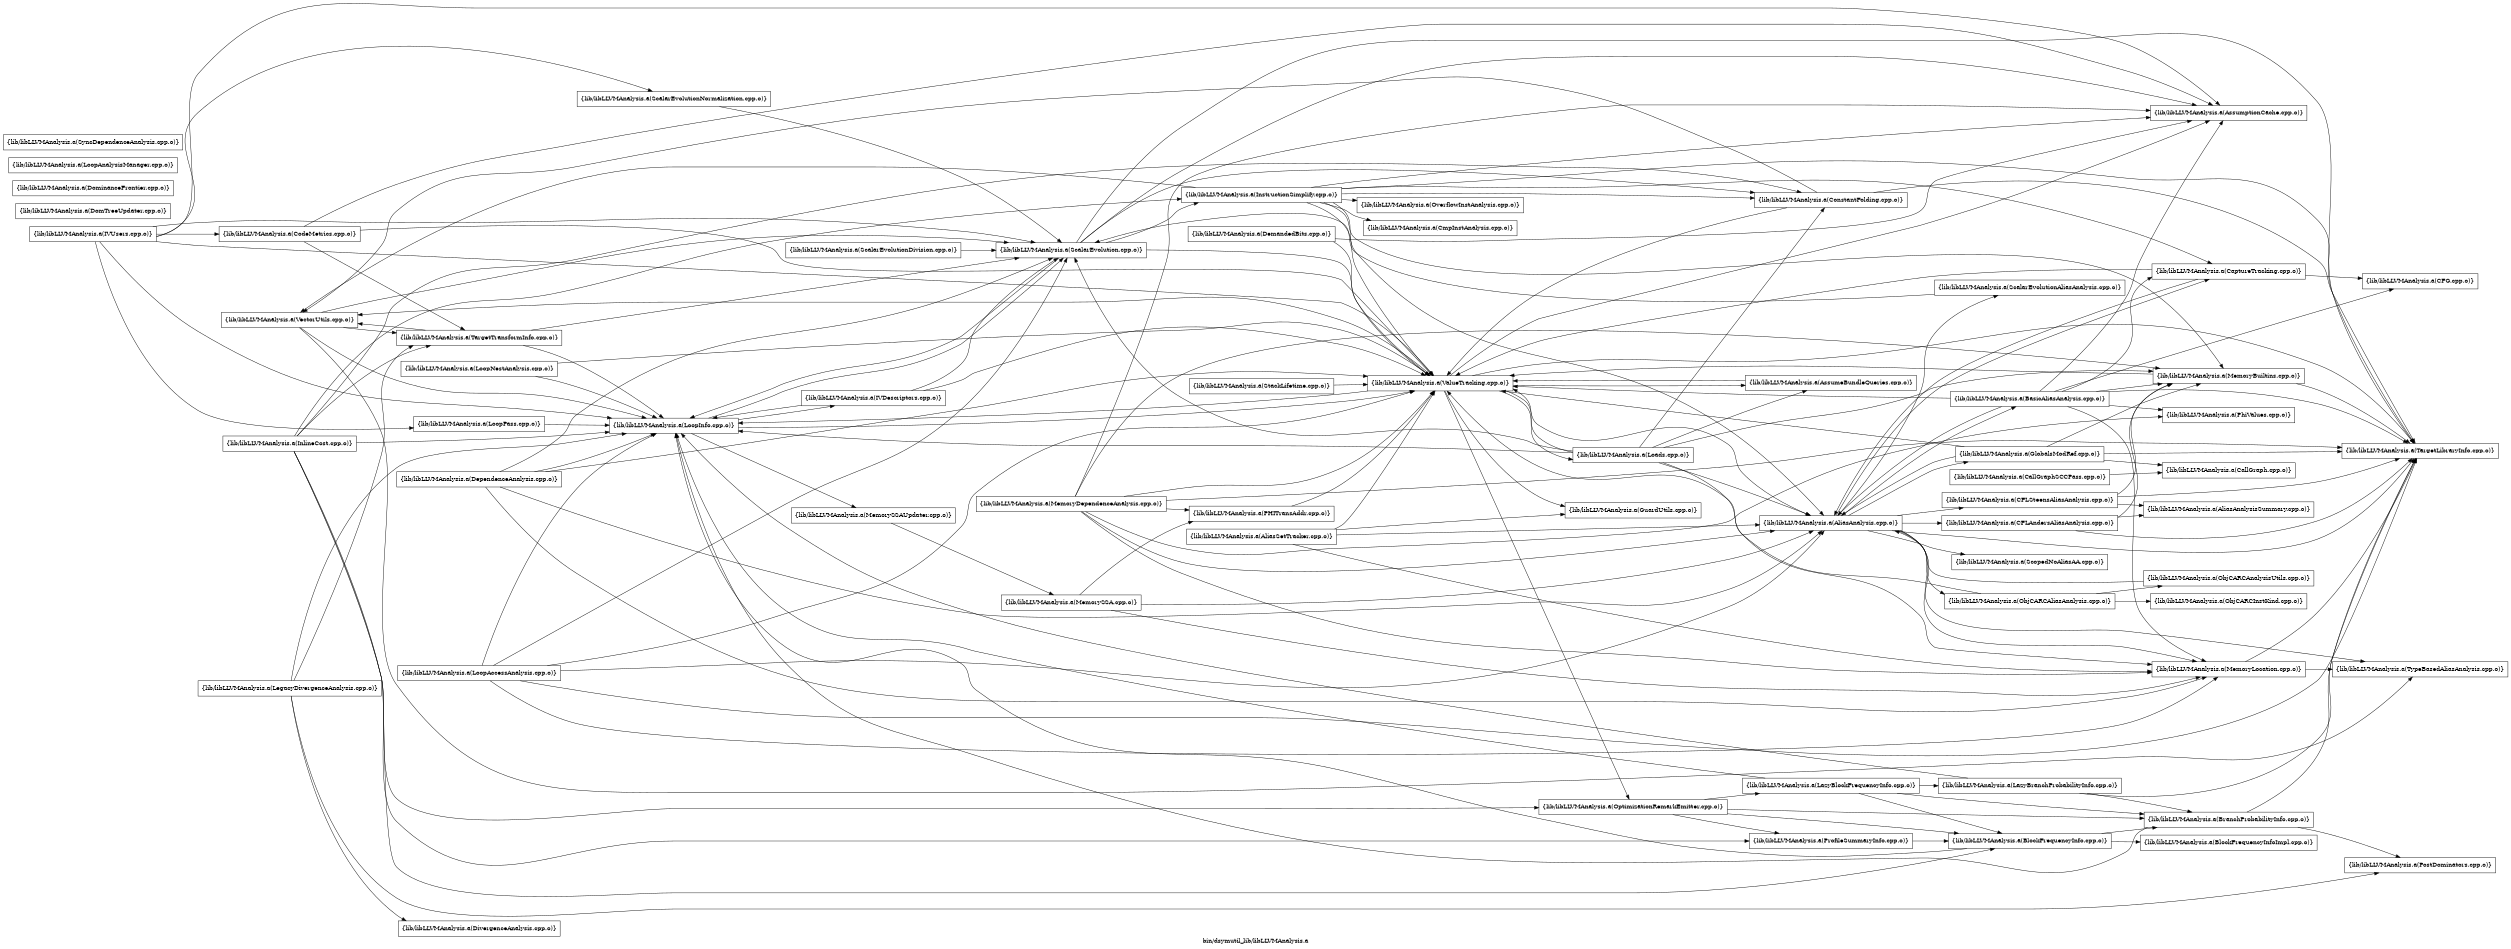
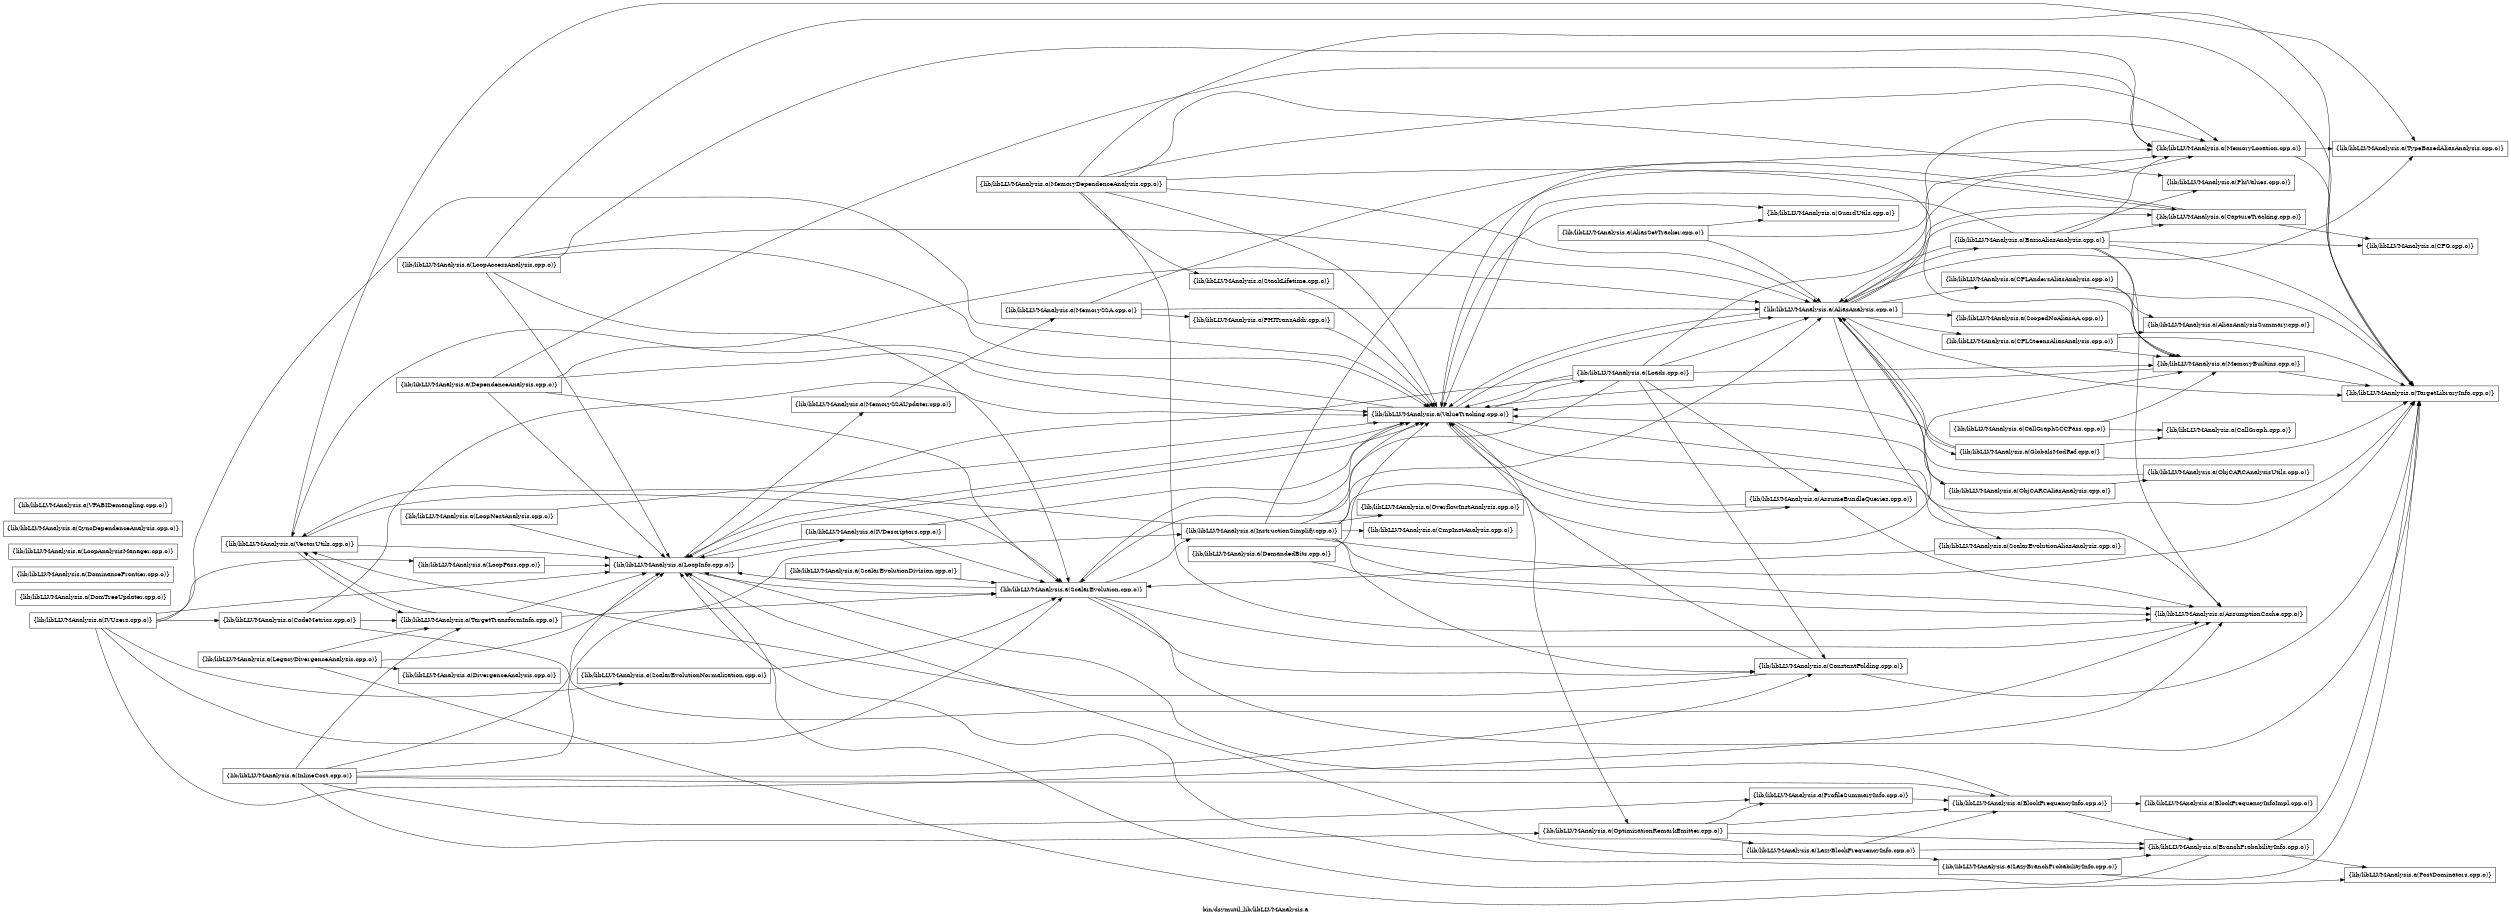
edge "{lib/libLLVMAnalysis.a(GlobalsModRef.cpp.o)}" -> "{lib/libLLVMAnalysis.a(MemoryBuiltins.cpp.o)}": now "{lib/libLLVMAnalysis.a(CallGraphSCCPass.cpp.o)}" -> "{lib/libLLVMAnalysis.a(MemoryBuiltins.cpp.o)}"
edge "{lib/libLLVMAnalysis.a(AliasSetTracker.cpp.o)}" -> "{lib/libLLVMAnalysis.a(ValueTracking.cpp.o)}": now "{lib/libLLVMAnalysis.a(AliasAnalysis.cpp.o)}" -> "{lib/libLLVMAnalysis.a(ValueTracking.cpp.o)}"
node "{lib/libLLVMAnalysis.a(VFABIDemangling.cpp.o)}": added
edge "{lib/libLLVMAnalysis.a(MemoryDependenceAnalysis.cpp.o)}" -> "{lib/libLLVMAnalysis.a(PHITransAddr.cpp.o)}": now "{lib/libLLVMAnalysis.a(MemoryDependenceAnalysis.cpp.o)}" -> "{lib/libLLVMAnalysis.a(StackLifetime.cpp.o)}"
edge "{lib/libLLVMAnalysis.a(AssumeBundleQueries.cpp.o)}" -> "{lib/libLLVMAnalysis.a(AssumptionCache.cpp.o)}": added
node "{lib/libLLVMAnalysis.a(ObjCARCInstKind.cpp.o)}": removed
